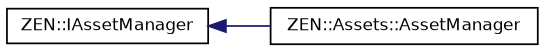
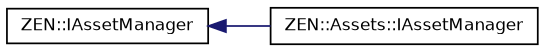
node "ZEN::Assets::AssetManager": label "ZEN::Assets::AssetManager" -> "ZEN::Assets::IAssetManager"
